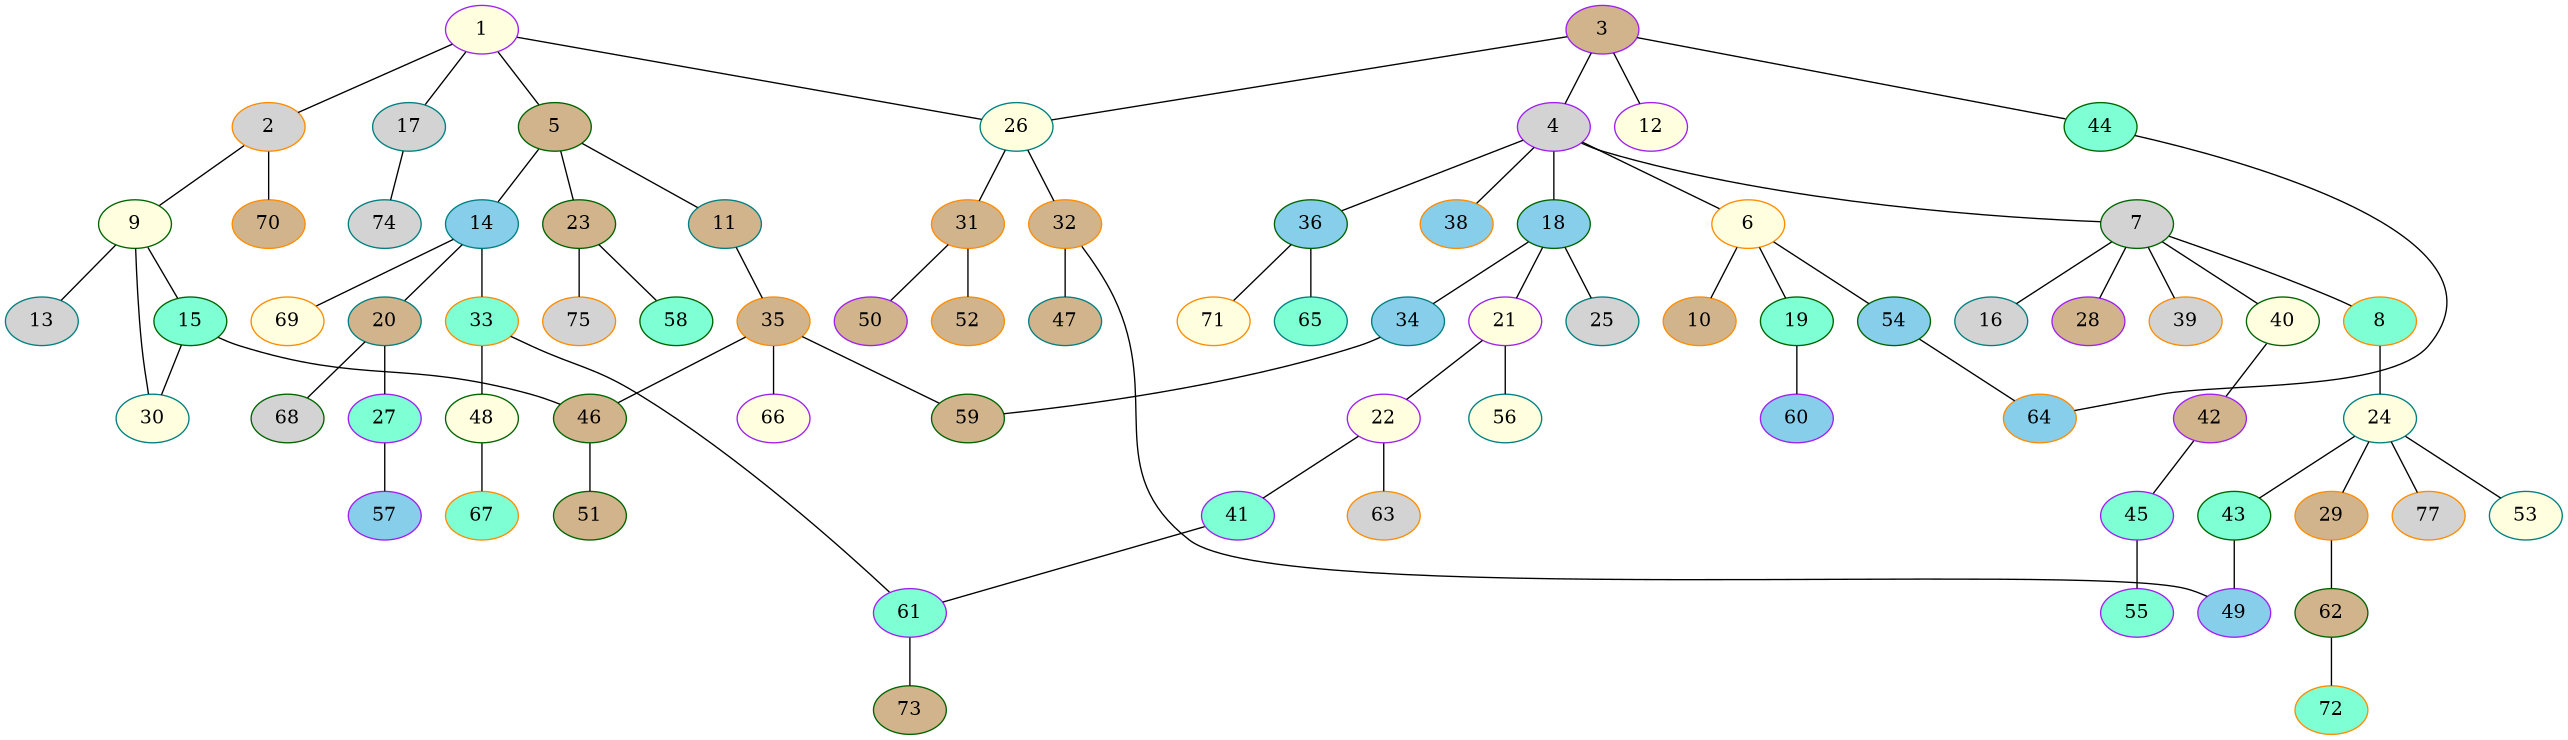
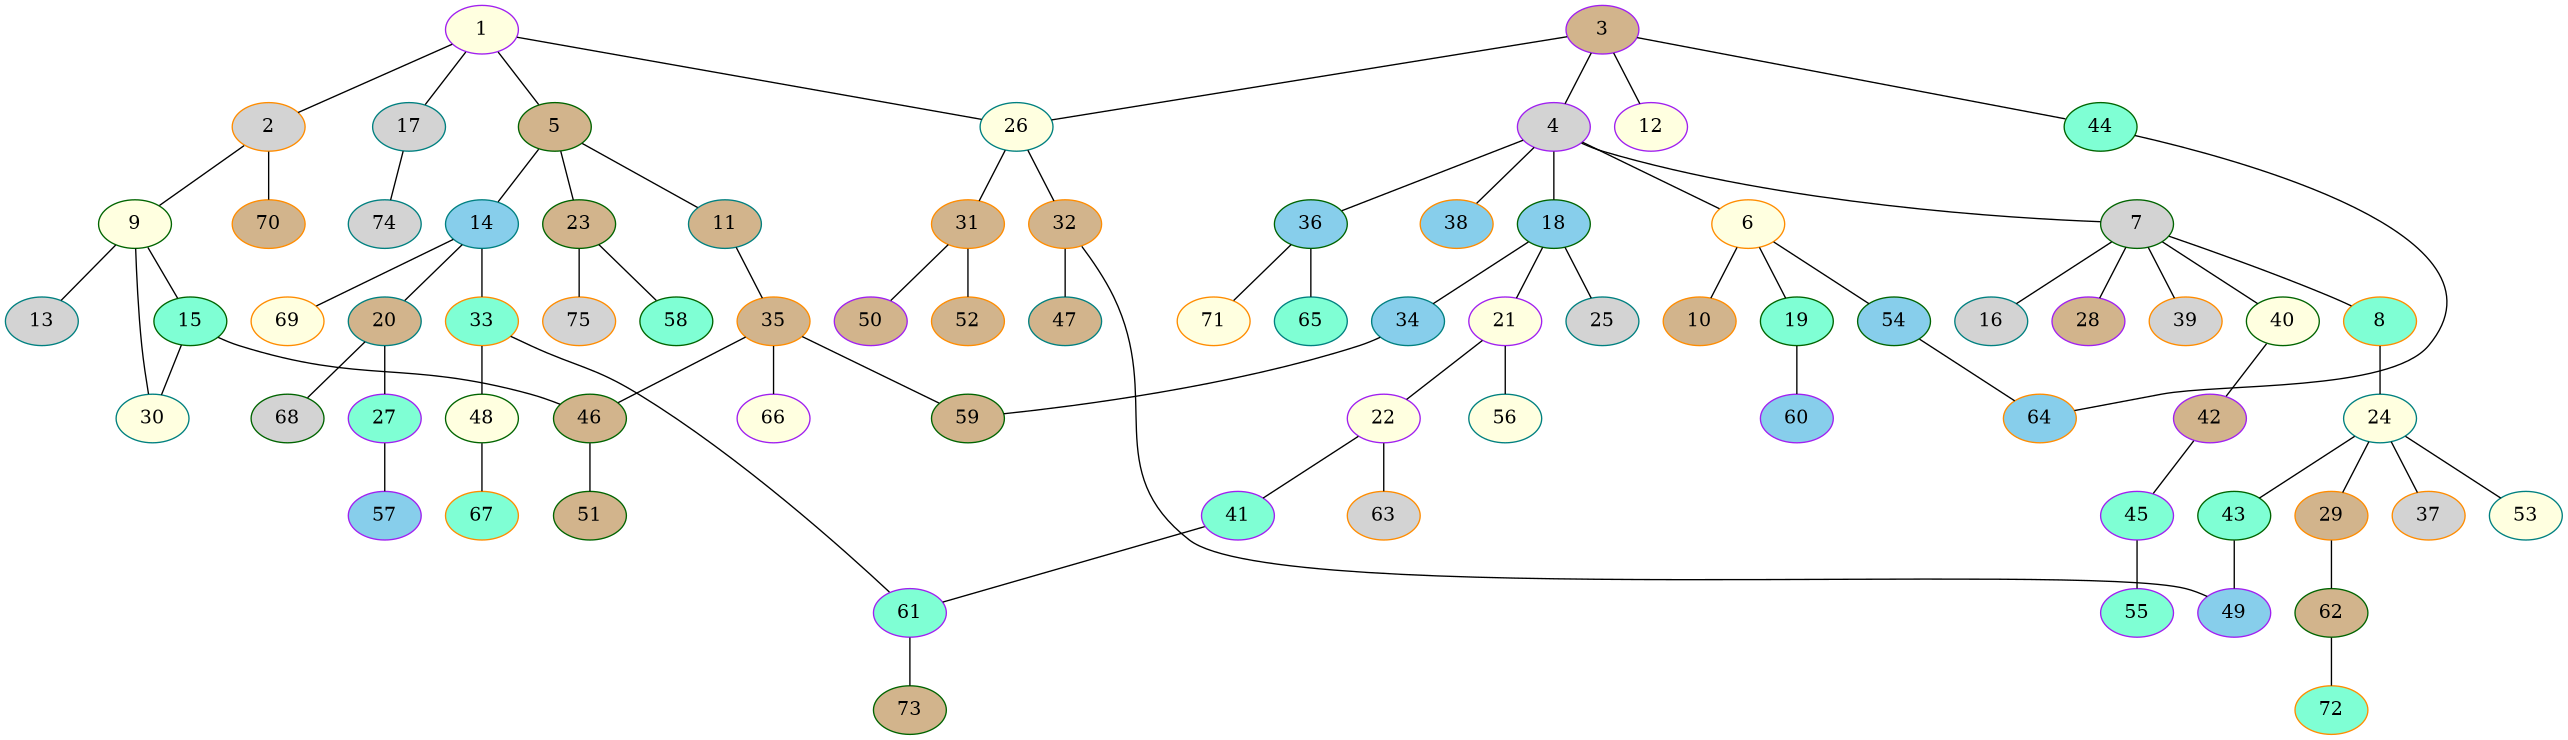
node "77": label "77" -> "37"
